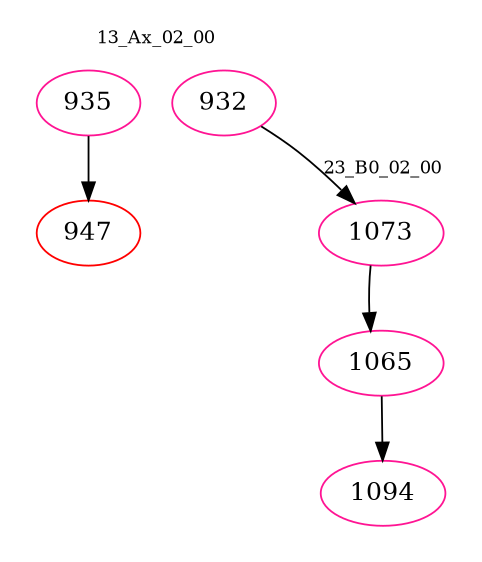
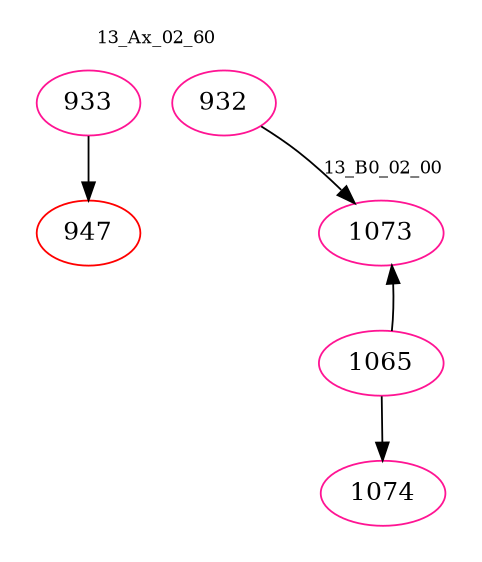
cluster "13_Ax_02_00": label "13_Ax_02_00" -> "13_Ax_02_60"
node "935": label "935" -> "933"
cluster "23_B0_02_00": label "23_B0_02_00" -> "13_B0_02_00"
edge "1073" -> "1065": reversed
node "1094": label "1094" -> "1074"
